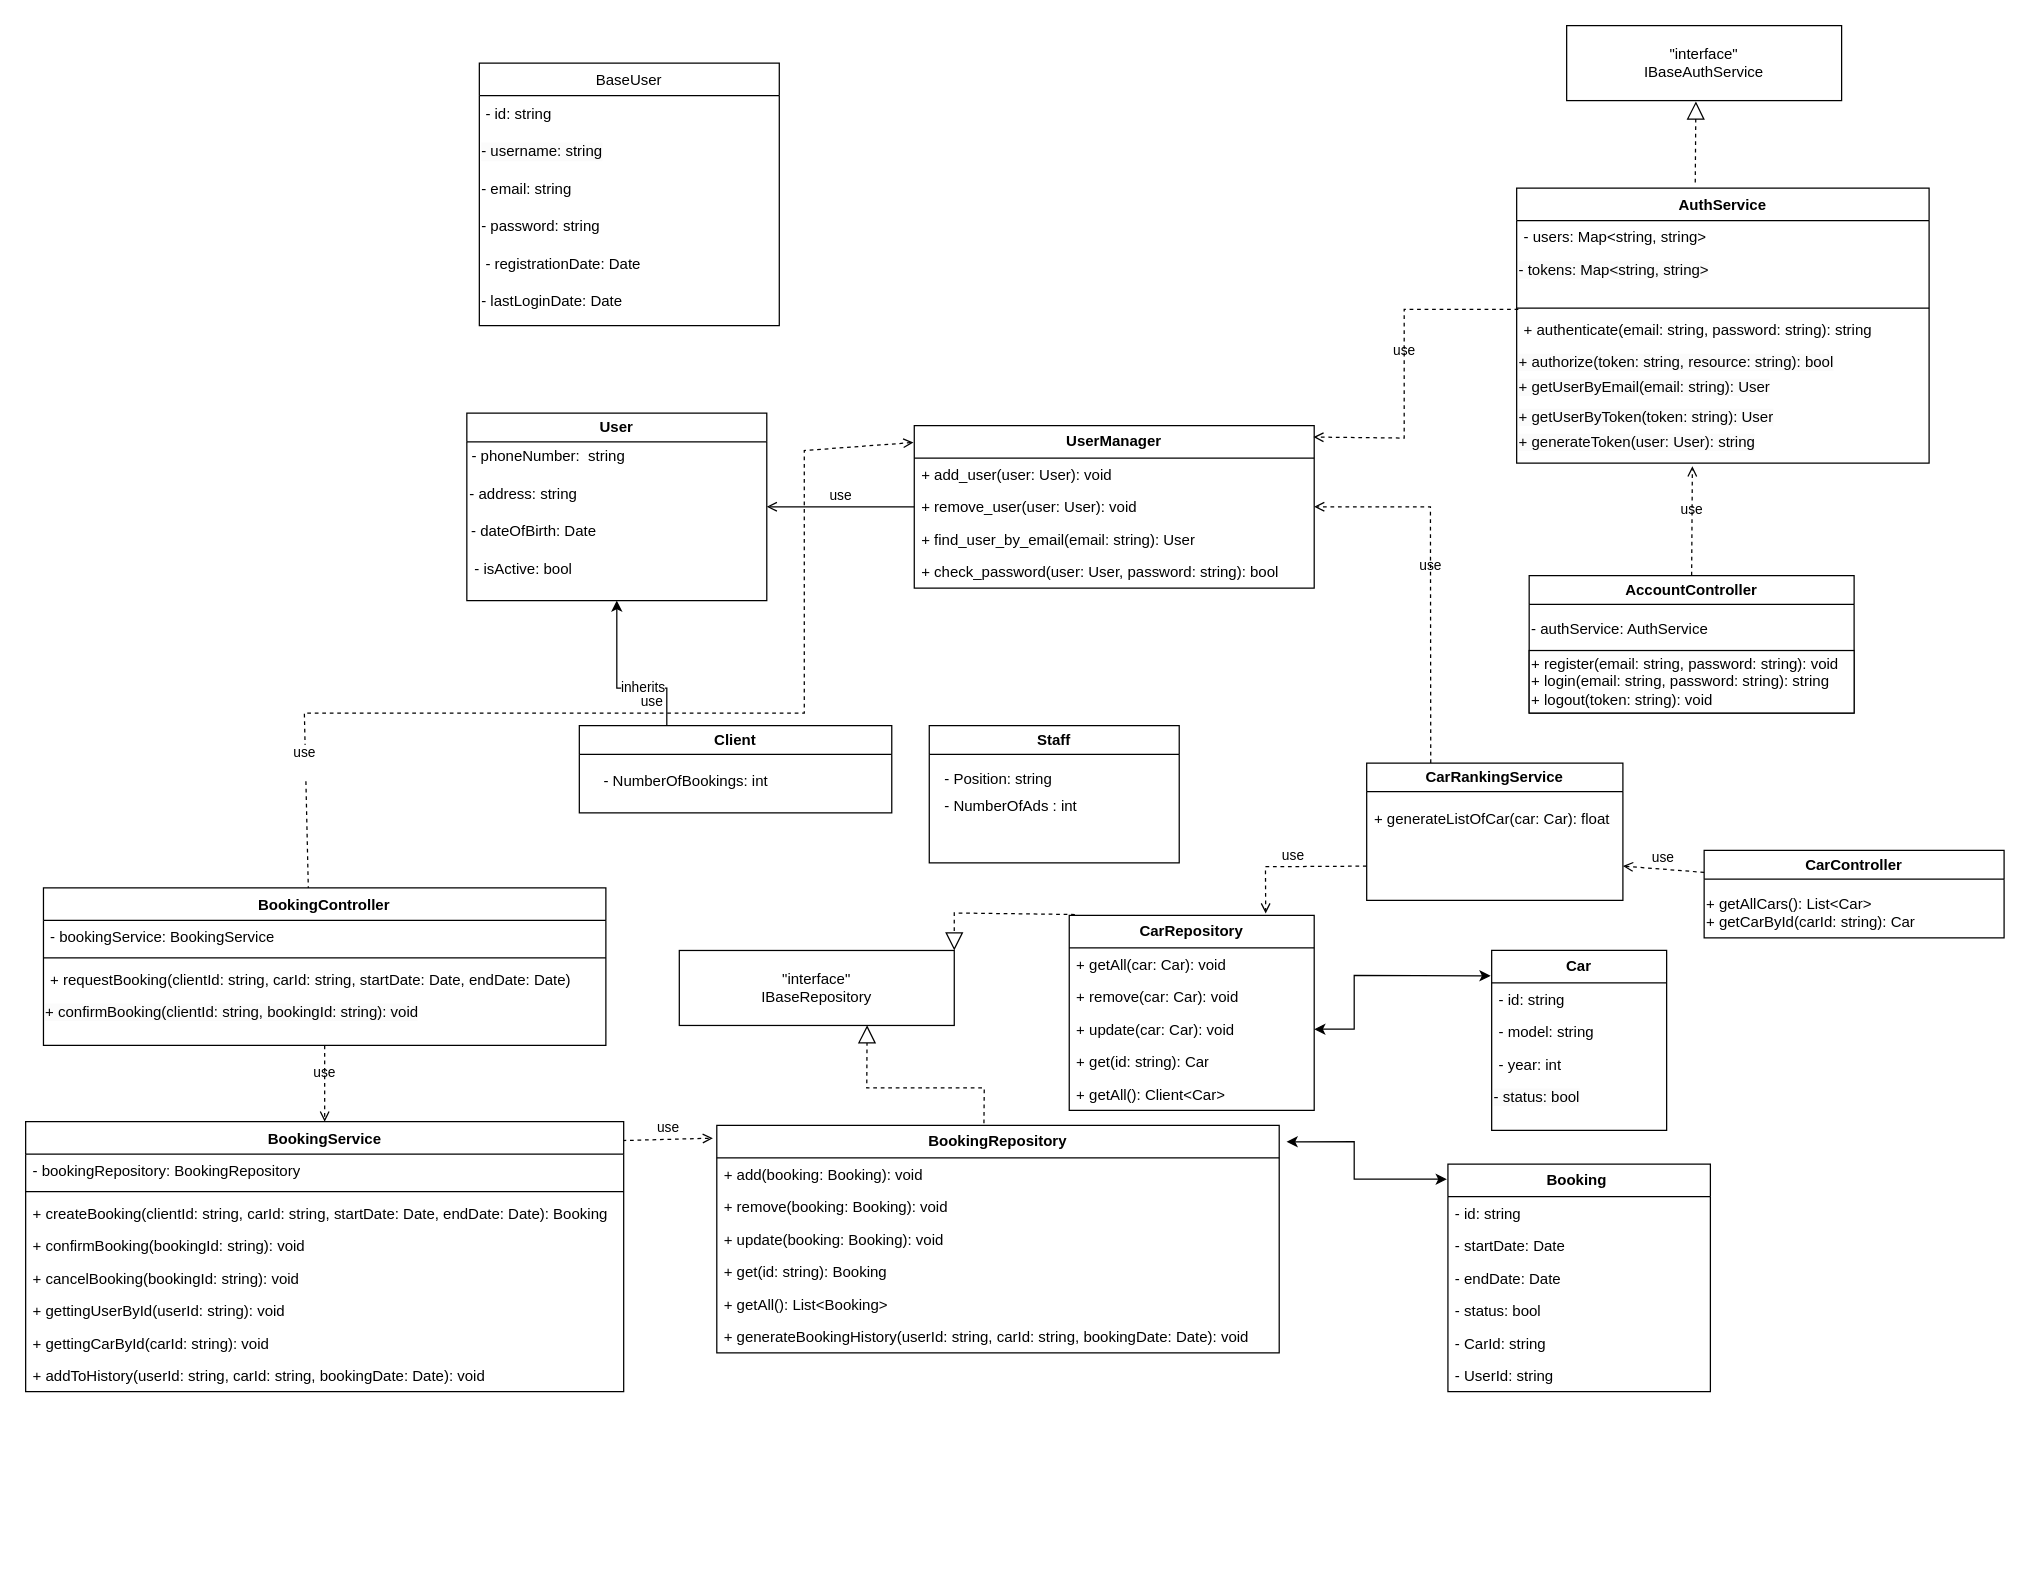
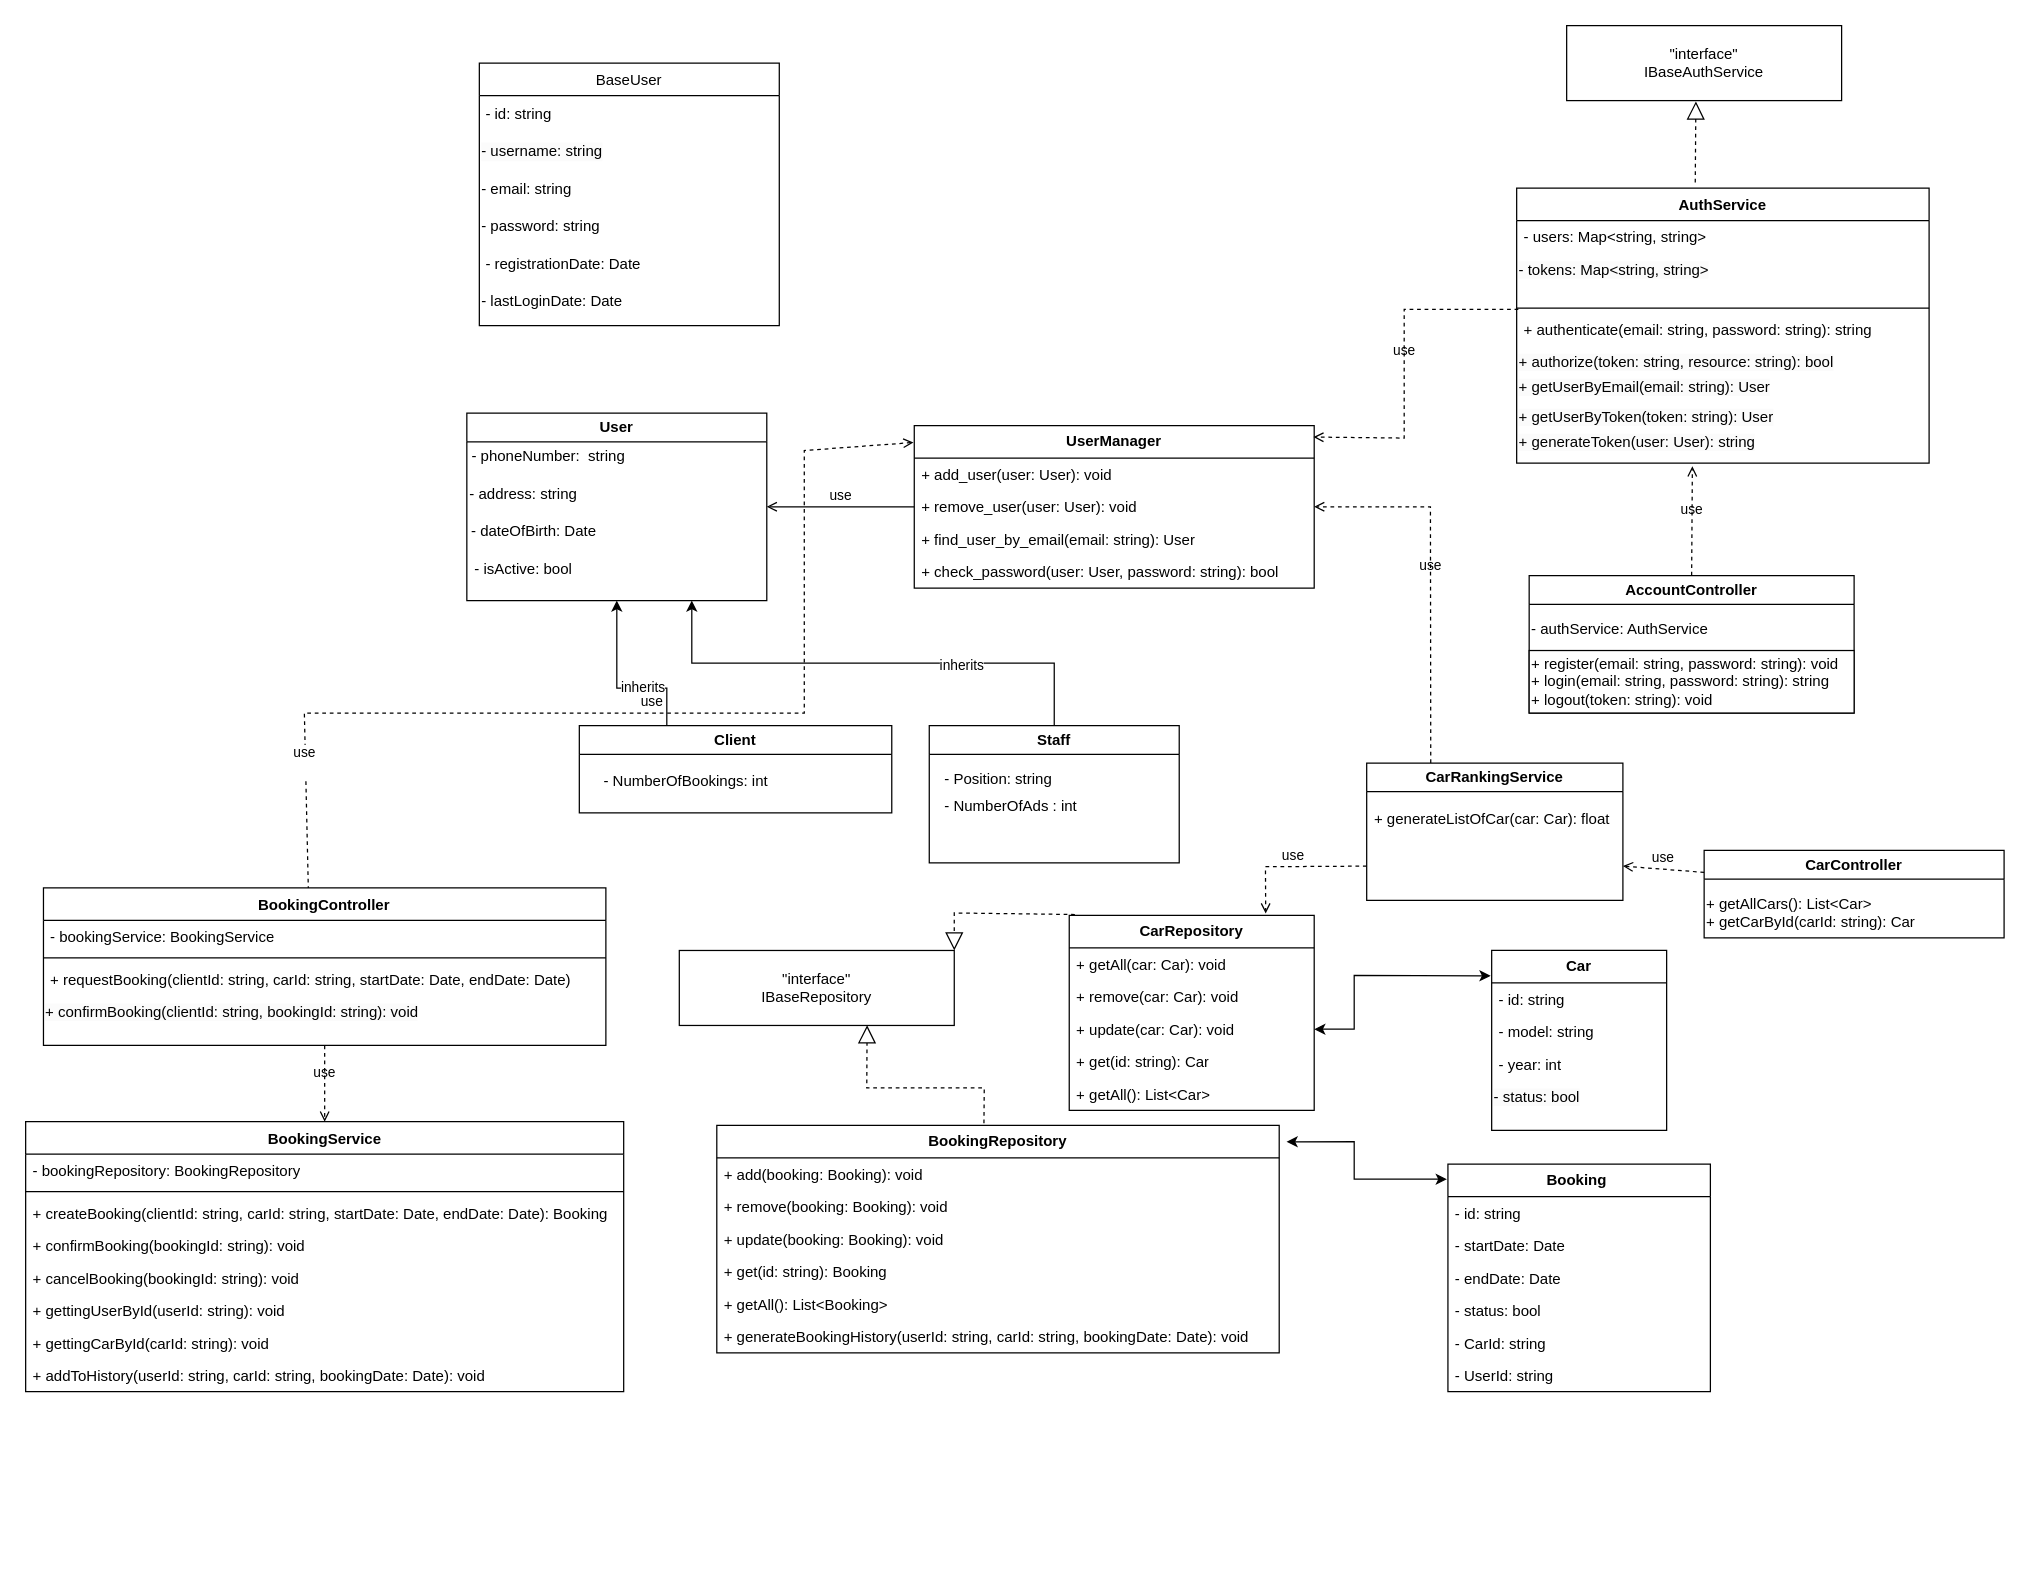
edge "Staff" -> "User": added, label "inherits"
node "+ getAll(): Client<Car>": label "+ getAll(): Client<Car>" -> "+ getAll(): List<Car>"
edge "BookingService" -> "BookingRepository": removed, label "use"
